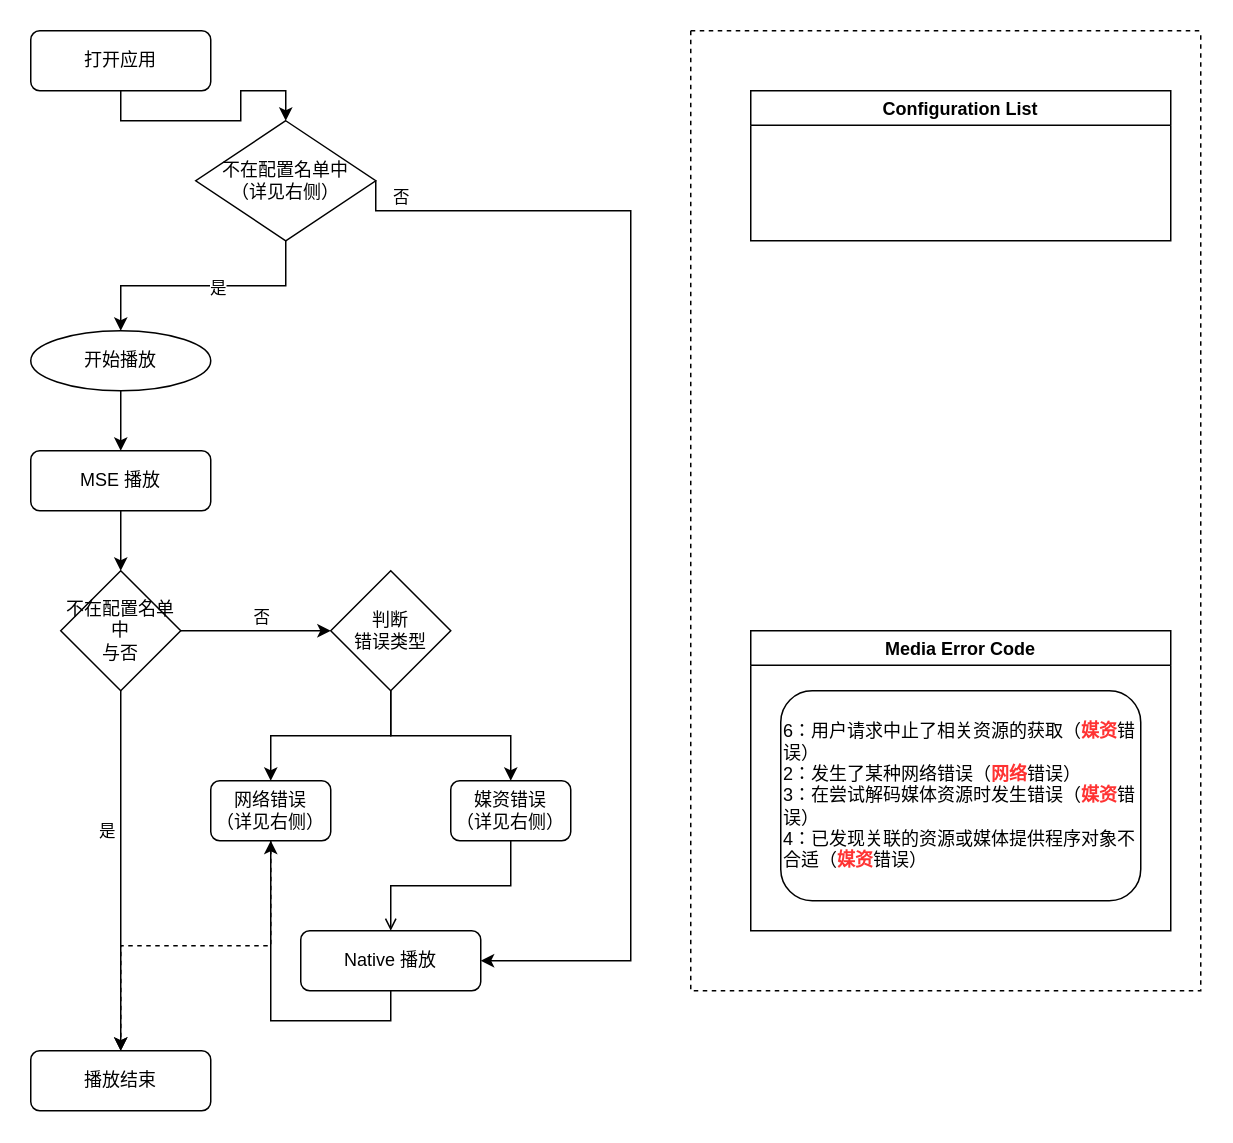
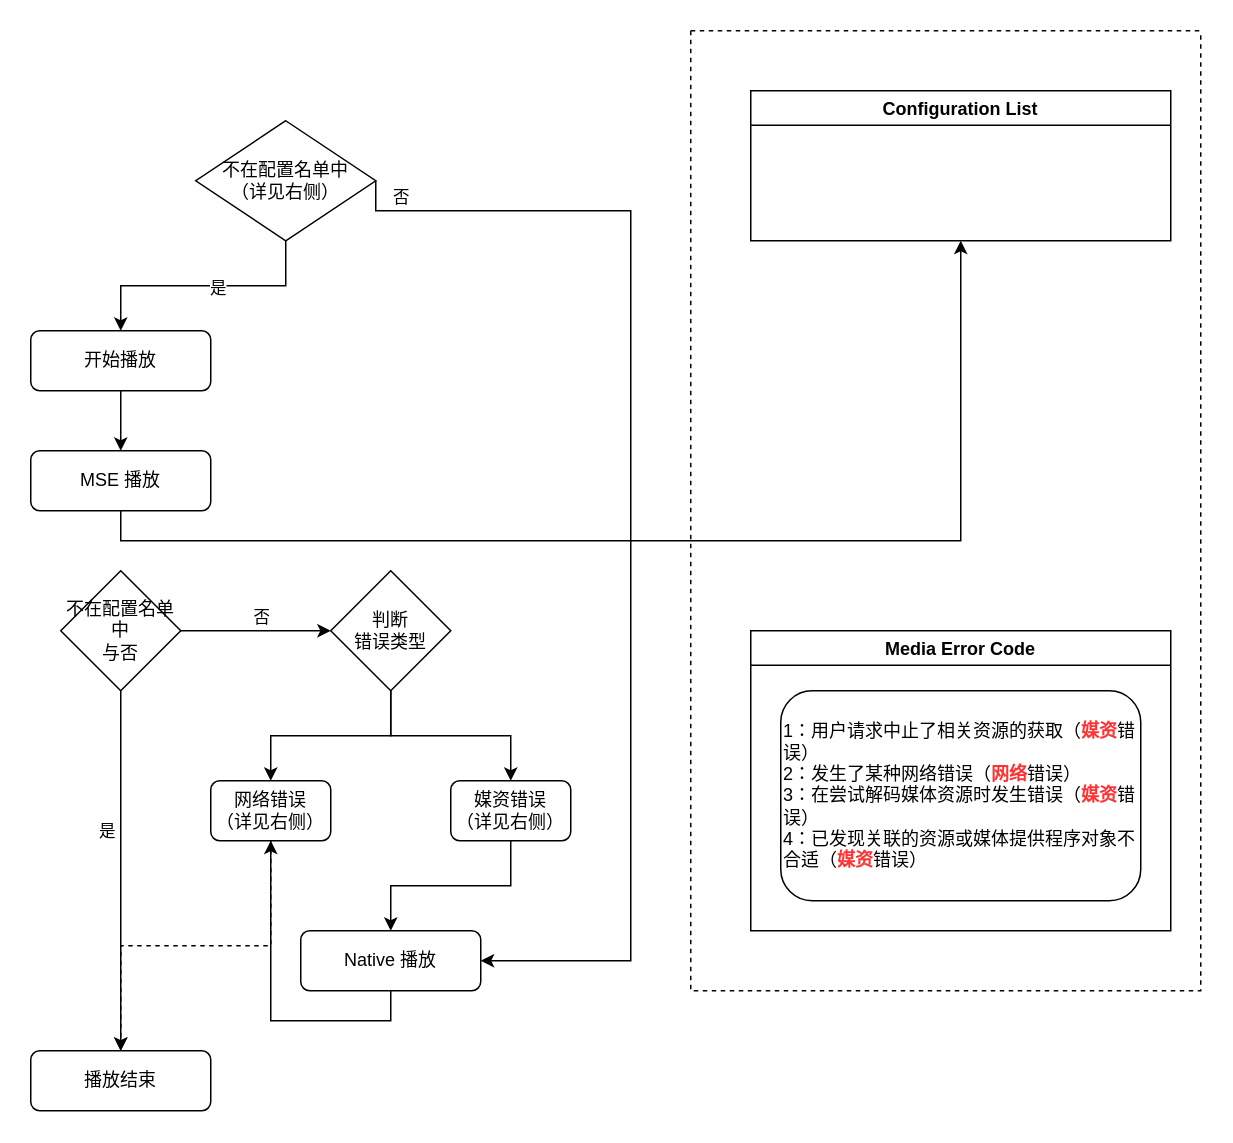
node "打开应用": removed
edge "打开应用" -> "不在配置名单中 （详见右侧）": removed
node "开始播放": shape ellipse -> rounded rectangle
edge "MSE 播放" -> "不在配置名单中 与否": now "MSE 播放" -> "Configuration List"
node "6：用户请求中止了相关资源的获取（媒资错误） 2：发生了某种网络错误（网络错误） 3：在尝试解码媒体资源时发生错误（媒资错误） 4：已发现关联的资源或媒体提供程序对象不合适（媒资错误）": label "6：用户请求中止了相关资源的获取（媒资错误） 2：发生了某种网络错误（网络错误） 3：在尝试解码媒体资源时发生错误（媒资错误） 4：已发现关联的资源或媒体提供程序对象不合适（媒资错误）" -> "1：用户请求中止了相关资源的获取（媒资错误） 2：发生了某种网络错误（网络错误） 3：在尝试解码媒体资源时发生错误（媒资错误） 4：已发现关联的资源或媒体提供程序对象不合适（媒资错误）"
edge "媒资错误 （详见右侧）" -> "Native 播放": arrowhead open -> classic
